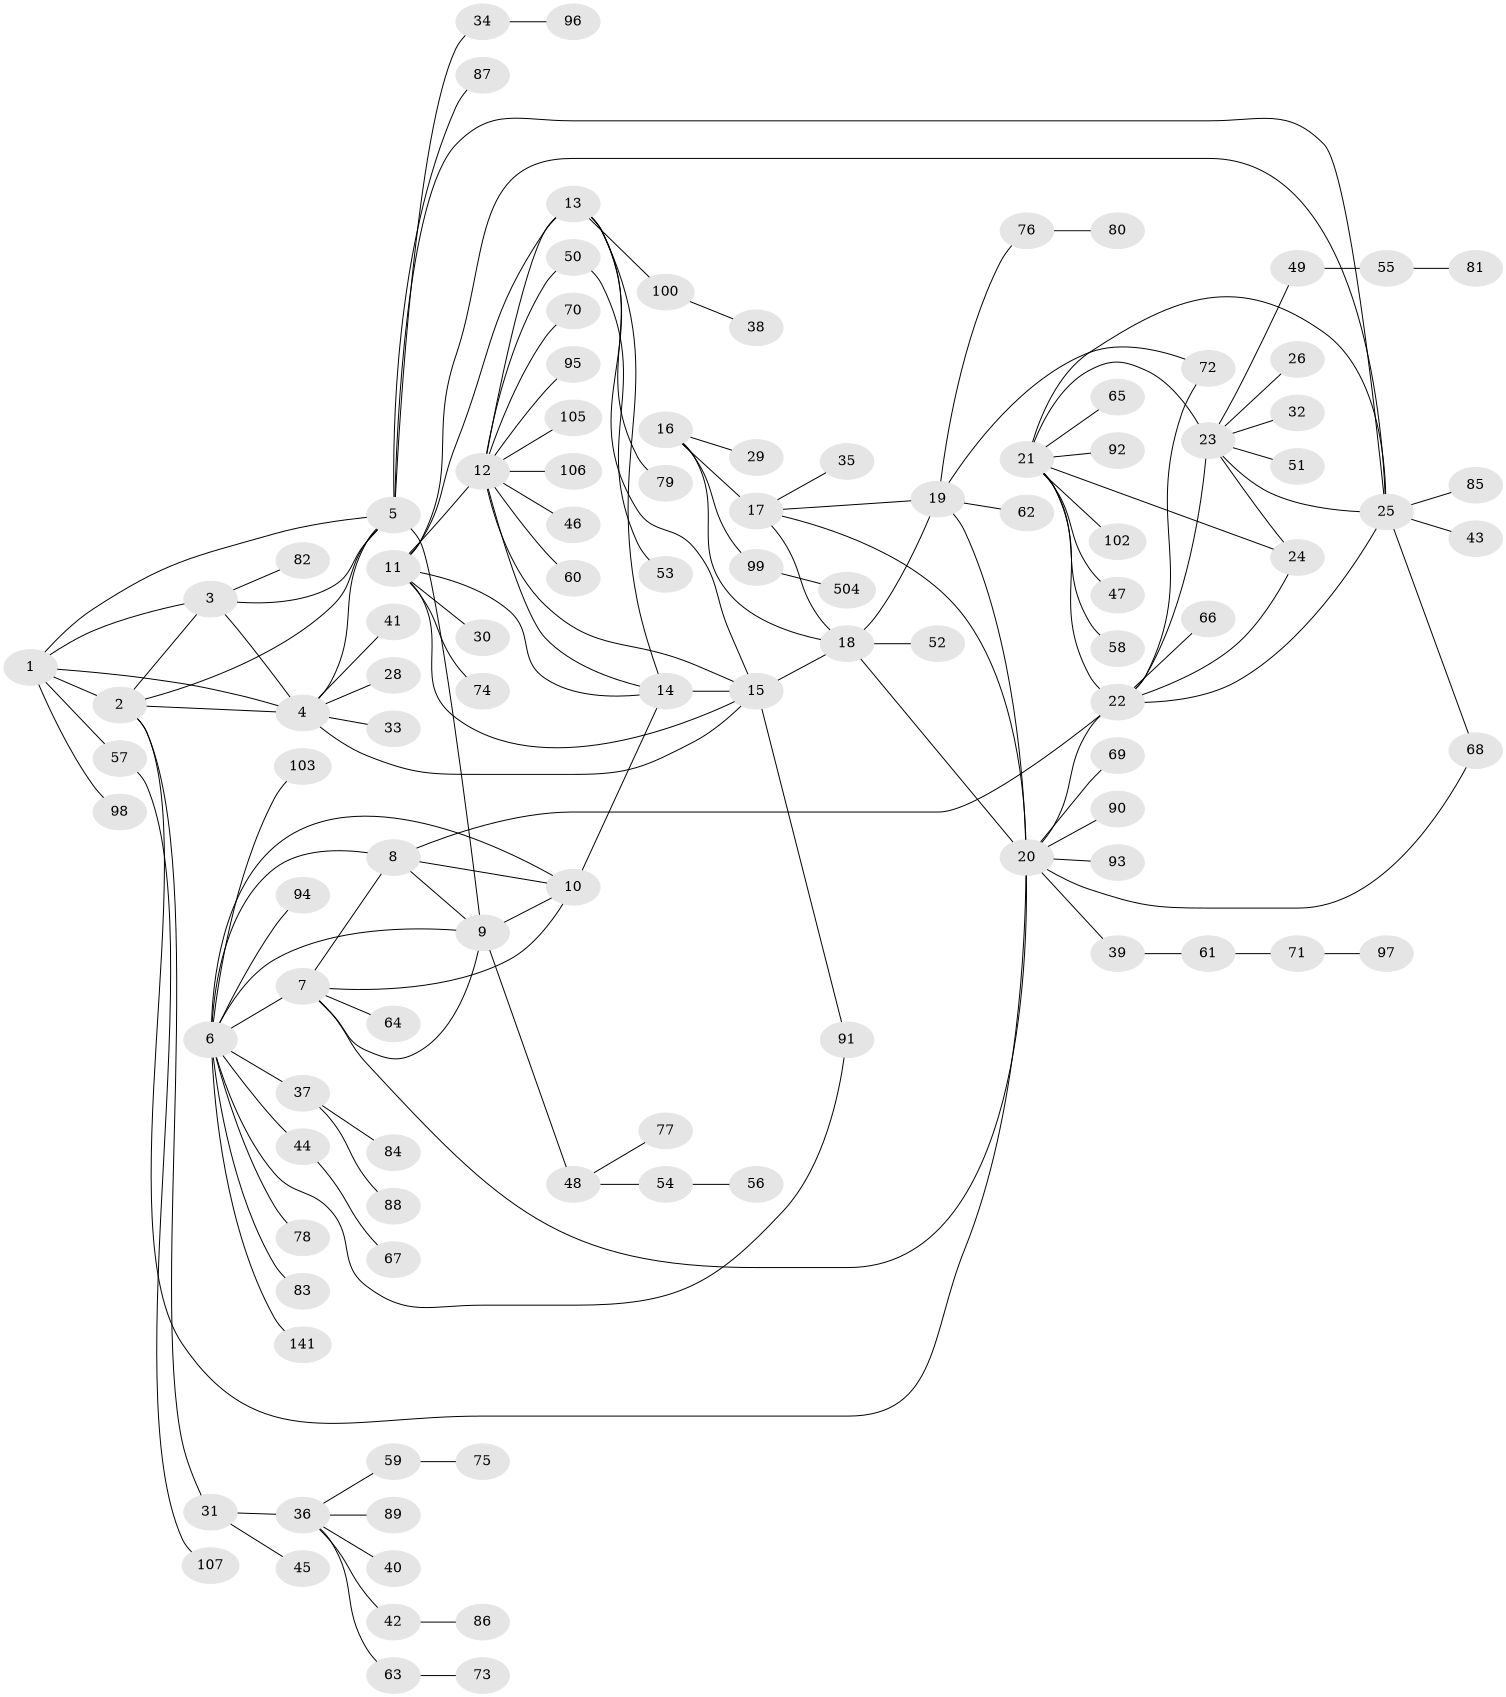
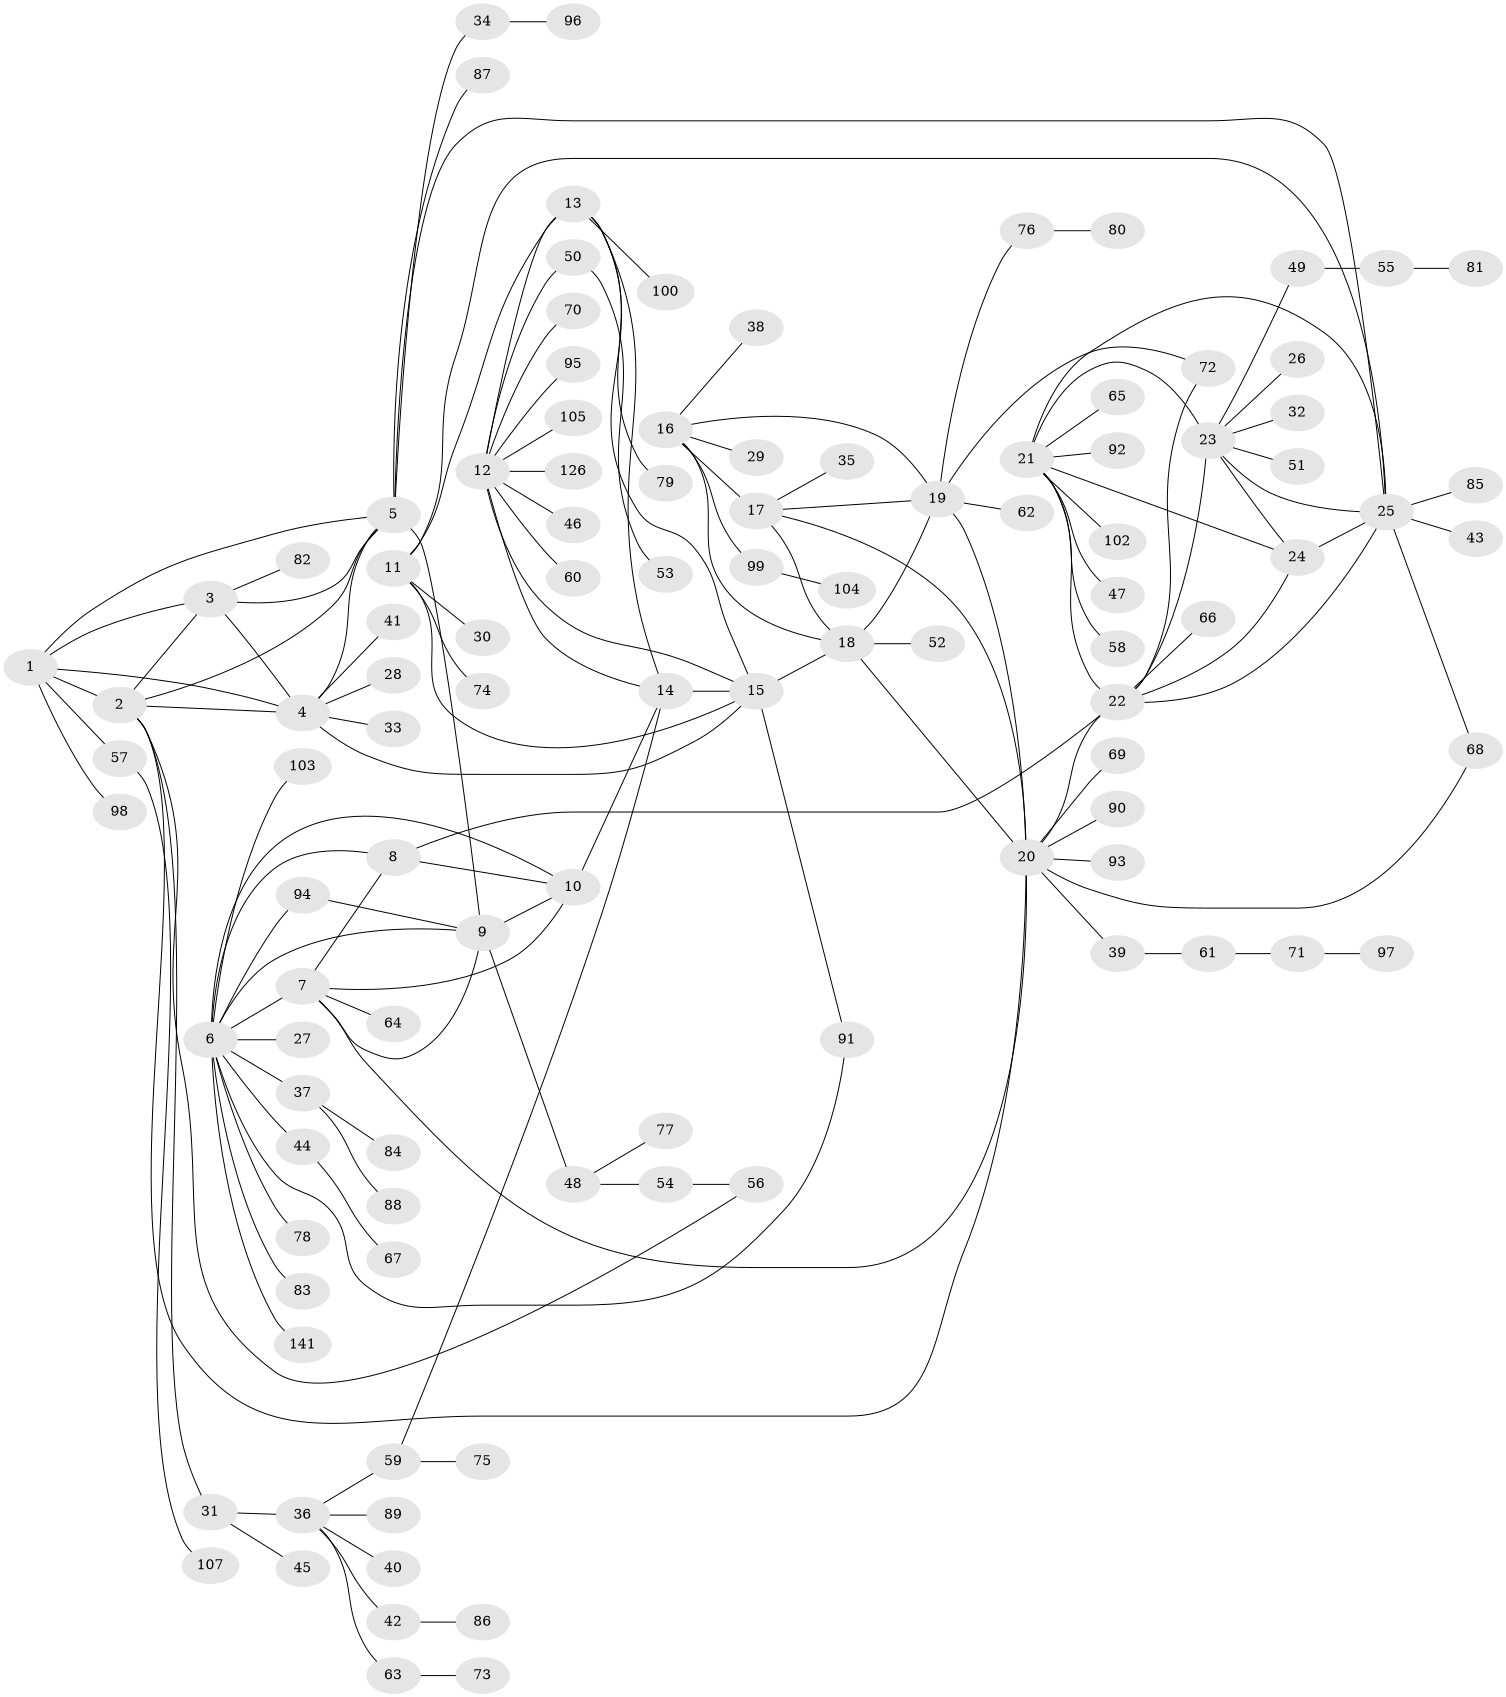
edge "100" -- "38": now "16" -- "38"
edge "16" -- "19": added
node "106": label "106" -> "126"
edge "12" -- "11": removed
edge "25" -- "24": added
node "504": label "504" -> "104"
edge "11" -- "14": now "59" -- "14"
edge "8" -- "9": now "94" -- "9"
node "27": added
edge "2" -- "56": added
